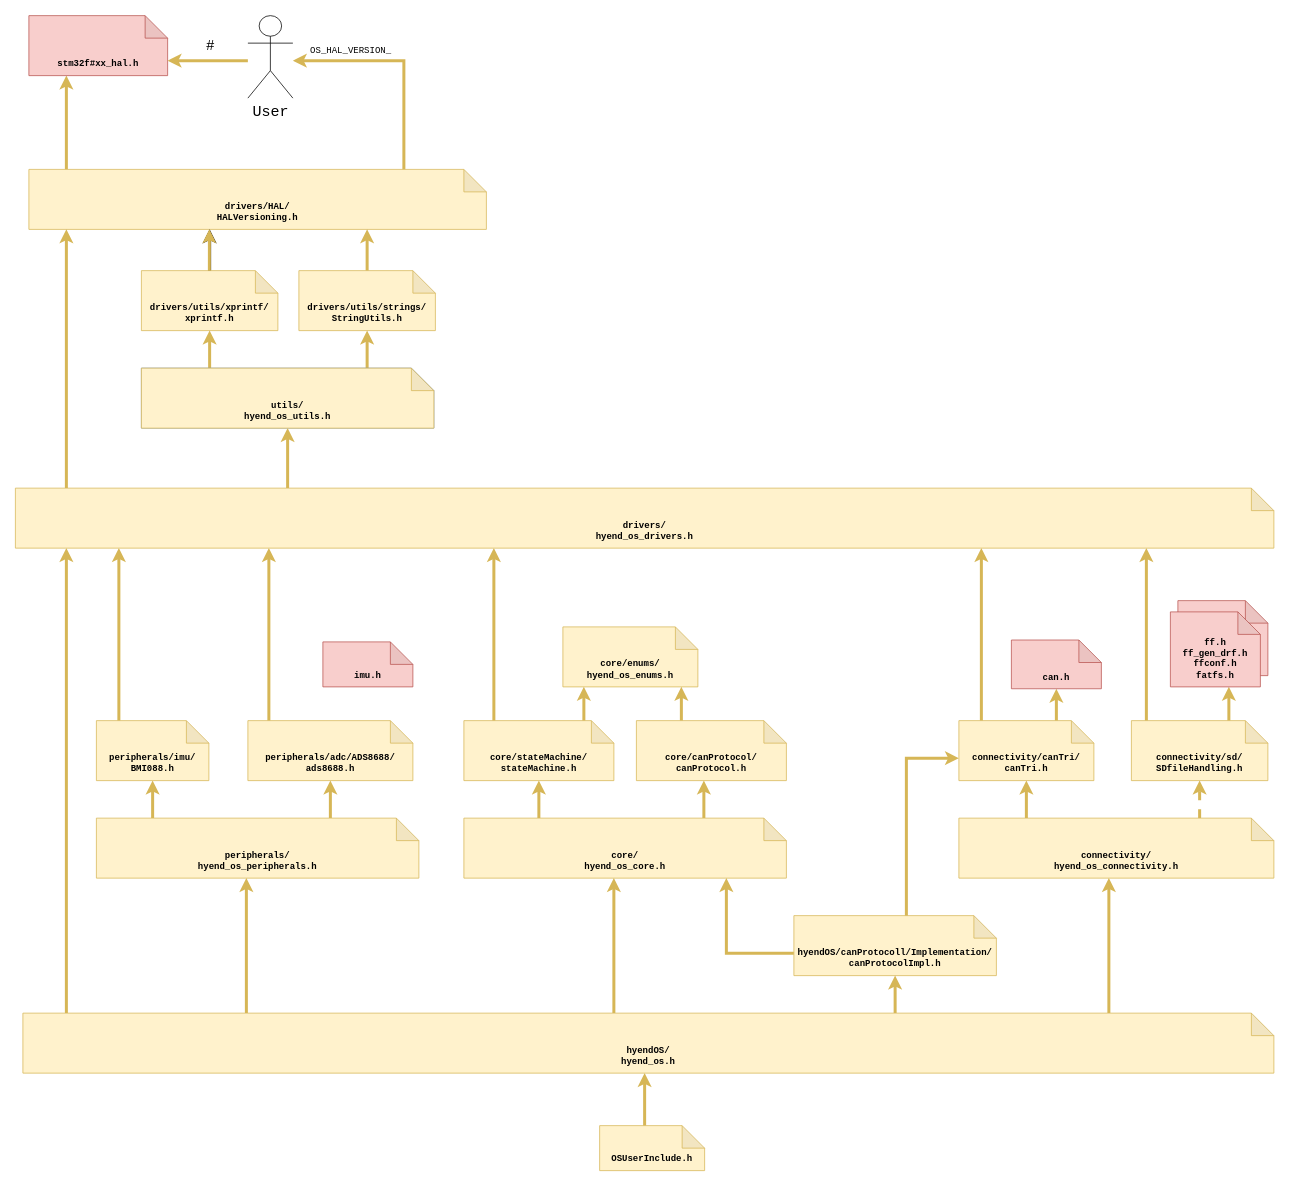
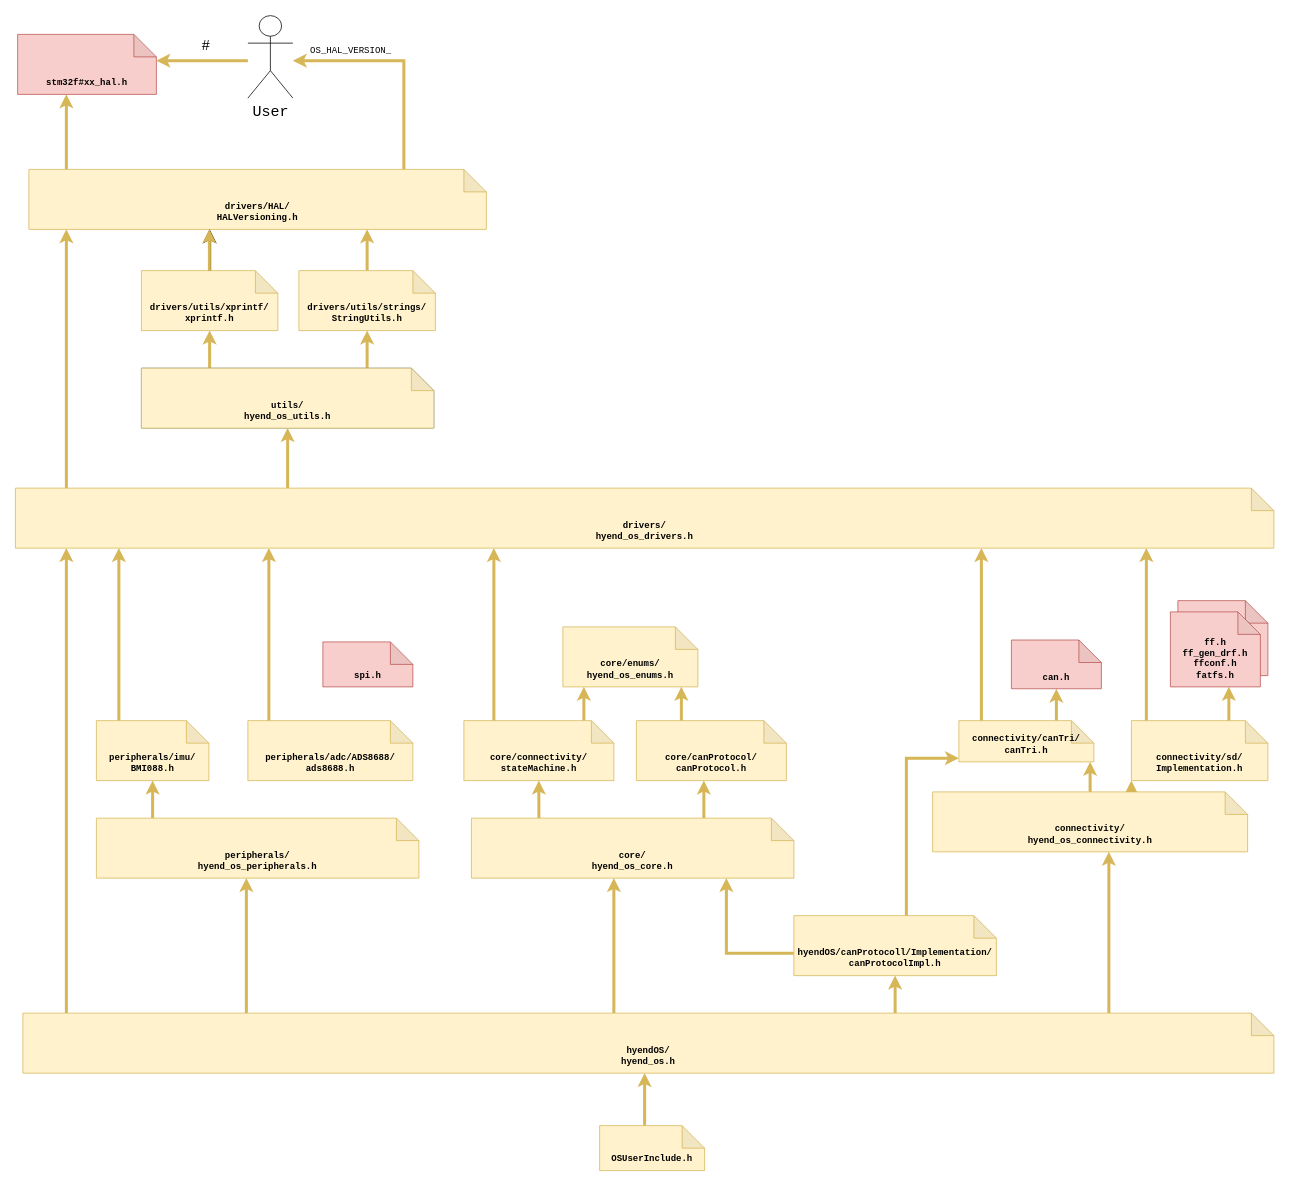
node "stm32f#xx_hal.h": moved (98, 45) -> (87, 64)
node "imu.h": label "imu.h" -> "spi.h"
node "connectivity/canTri/ canTri.h": size 135x60 -> 135x41
node "core/stateMachine/ stateMachine.h": label "core/stateMachine/ stateMachine.h" -> "core/connectivity/ stateMachine.h"
node "connectivity/sd/ SDfileHandling.h": label "connectivity/sd/ SDfileHandling.h" -> "connectivity/sd/ Implementation.h"
edge "peripherals/ hyend_os_peripherals.h" -> "peripherals/adc/ADS8688/ ads8688.h": removed
node "core/ hyend_os_core.h": moved (625, 848) -> (633, 848)
node "connectivity/ hyend_os_connectivity.h": moved (1116, 848) -> (1090, 822)
